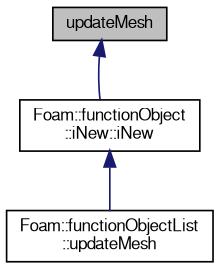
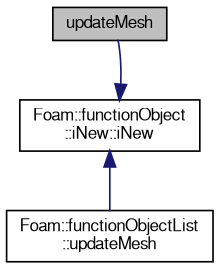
edge "Foam::functionObject ::iNew::iNew" -> "updateMesh": reversed
